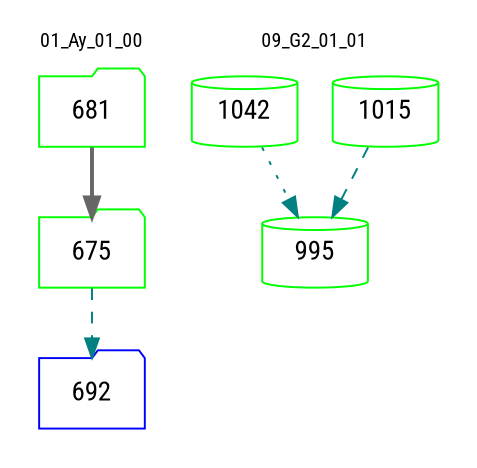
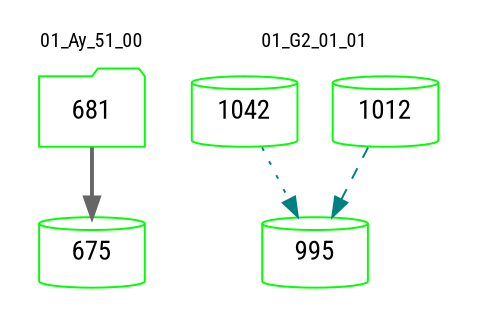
cluster "01_Ay_01_00": label "01_Ay_01_00" -> "01_Ay_51_00"
cluster "09_G2_01_01": label "09_G2_01_01" -> "01_G2_01_01"
node "1015": label "1015" -> "1012"
node "675": shape folder -> cylinder
node "692": removed
